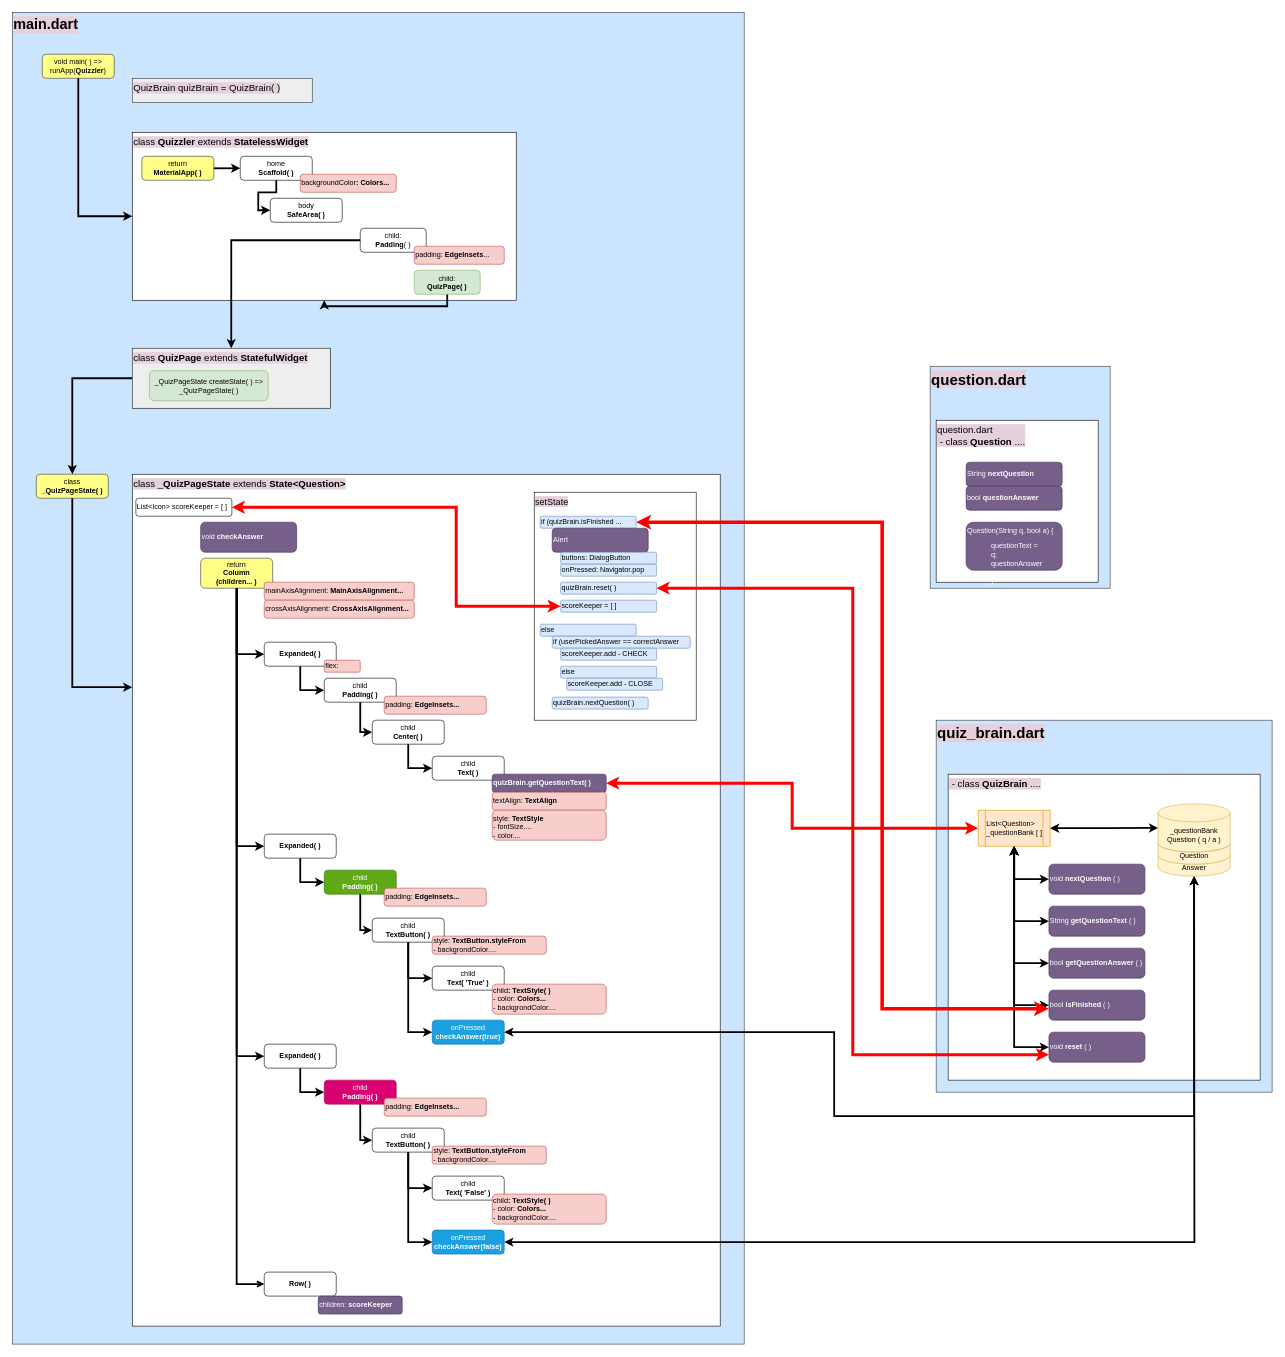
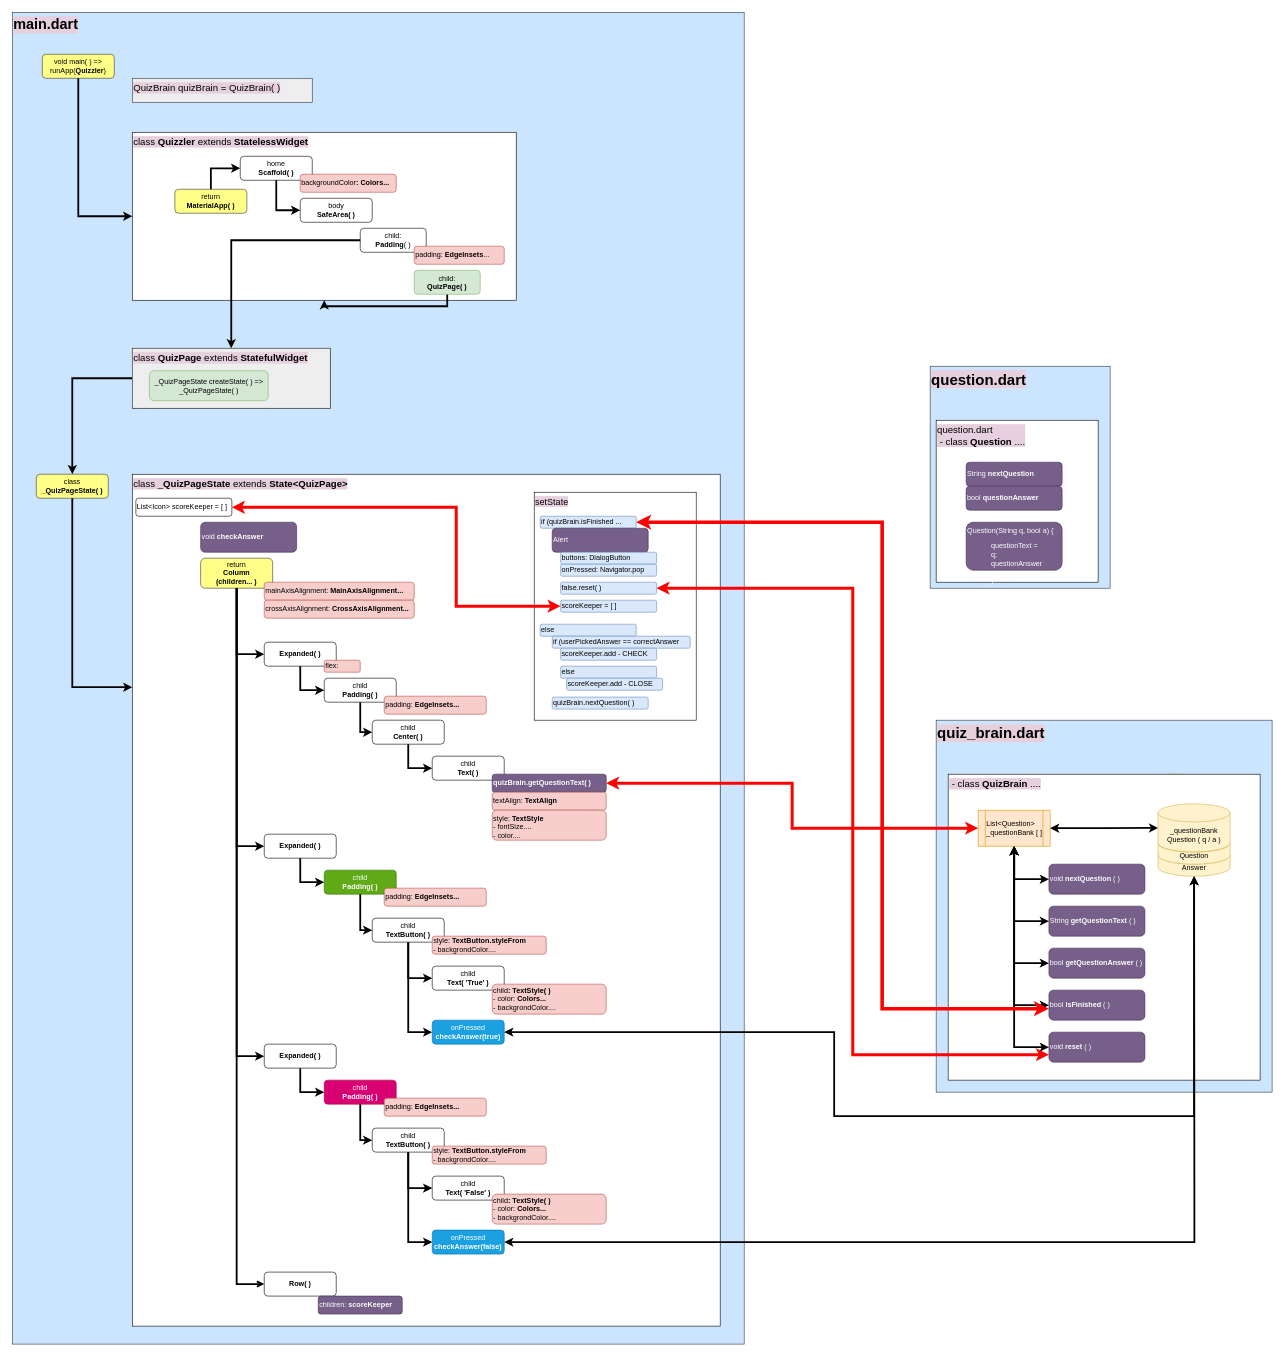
node "return MaterialApp( )": moved (178, 168) -> (211, 201)
node "body SafeArea( )": moved (306, 210) -> (336, 210)
node "class _QuizPageState extends State<Question>": label "class _QuizPageState extends State<Question>" -> "class _QuizPageState extends State<QuizPage>"
node "quizBrain.reset( )": label "quizBrain.reset( )" -> "false.reset( )"
